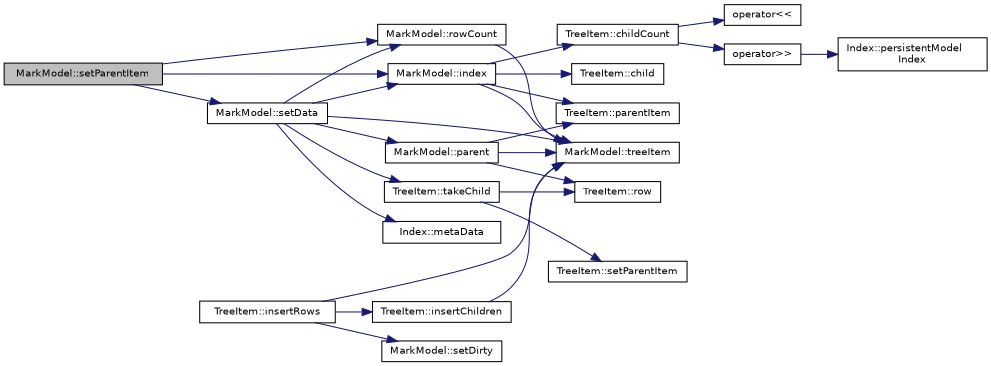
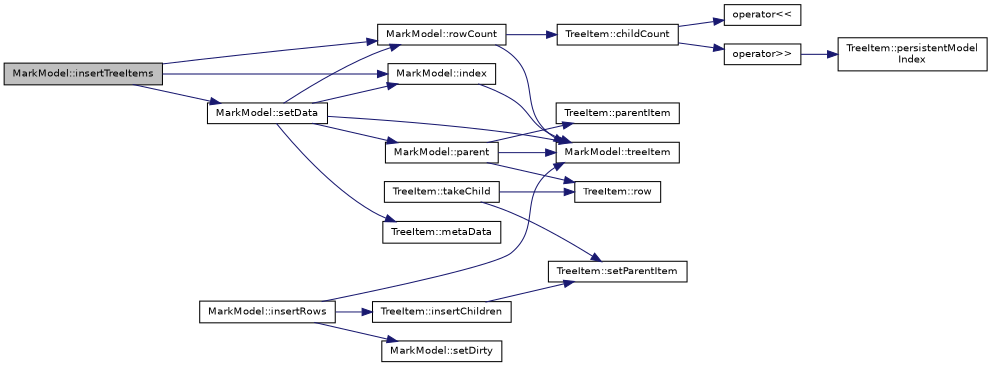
node "Index::persistentModel Index": label "Index::persistentModel Index" -> "TreeItem::persistentModel Index"
edge "MarkModel::index" -> "TreeItem::childCount": now "MarkModel::rowCount" -> "TreeItem::childCount"
node "MarkModel::setParentItem": label "MarkModel::setParentItem" -> "MarkModel::insertTreeItems"
node "TreeItem::child": removed
edge "MarkModel::index" -> "TreeItem::parentItem": removed
edge "MarkModel::setData" -> "TreeItem::takeChild": removed
node "Index::metaData": label "Index::metaData" -> "TreeItem::metaData"
edge "TreeItem::insertChildren" -> "MarkModel::treeItem": now "TreeItem::insertChildren" -> "TreeItem::setParentItem"
node "TreeItem::insertRows": label "TreeItem::insertRows" -> "MarkModel::insertRows"
